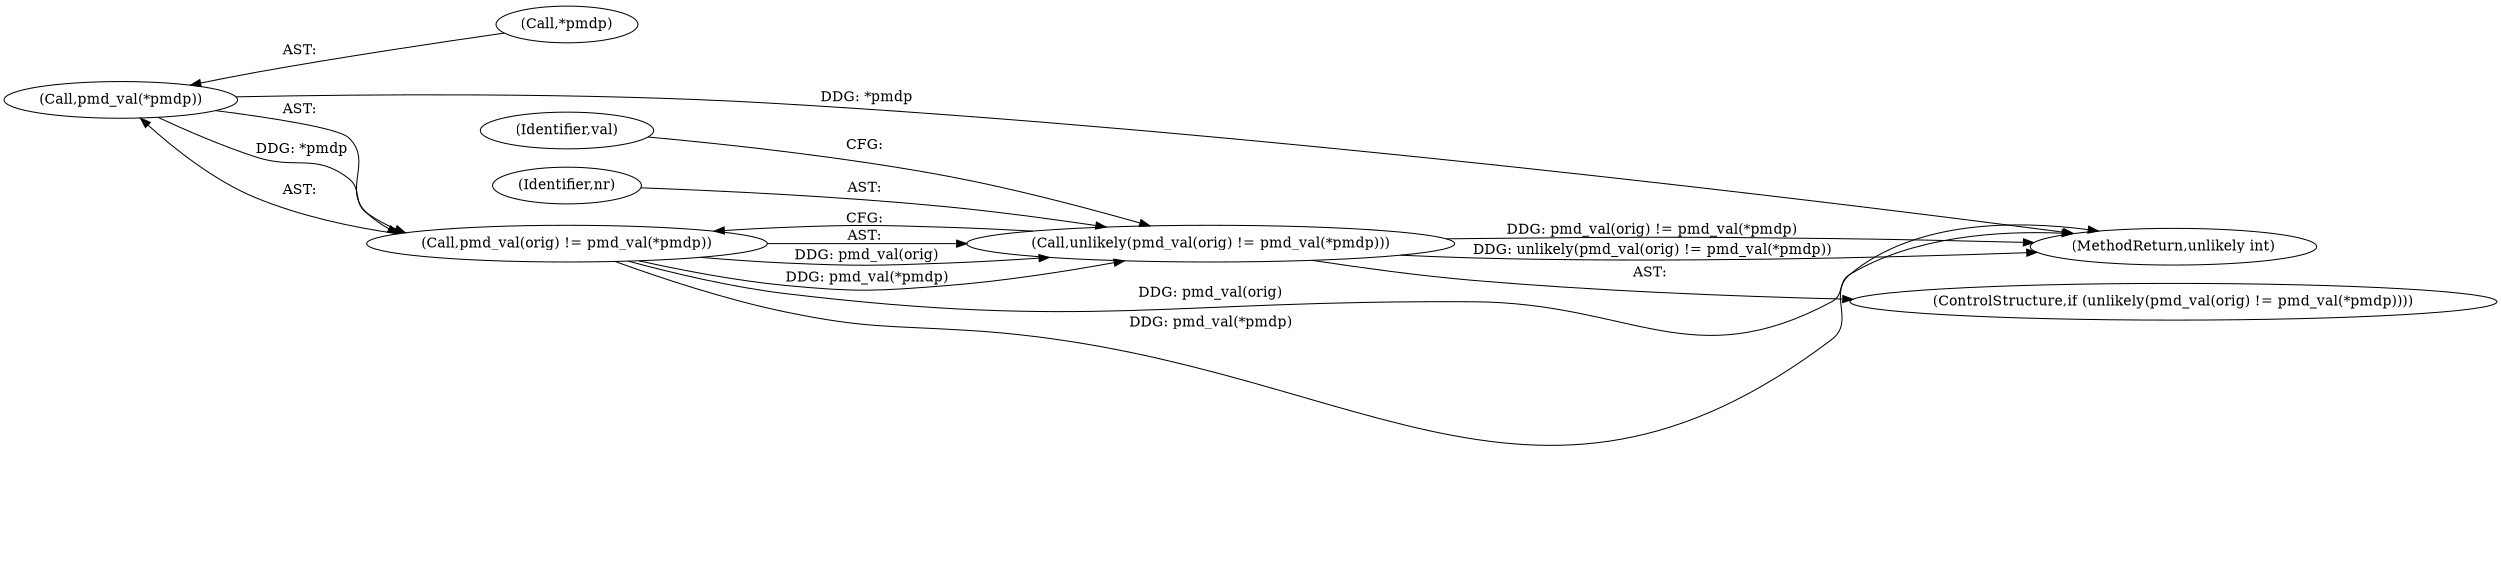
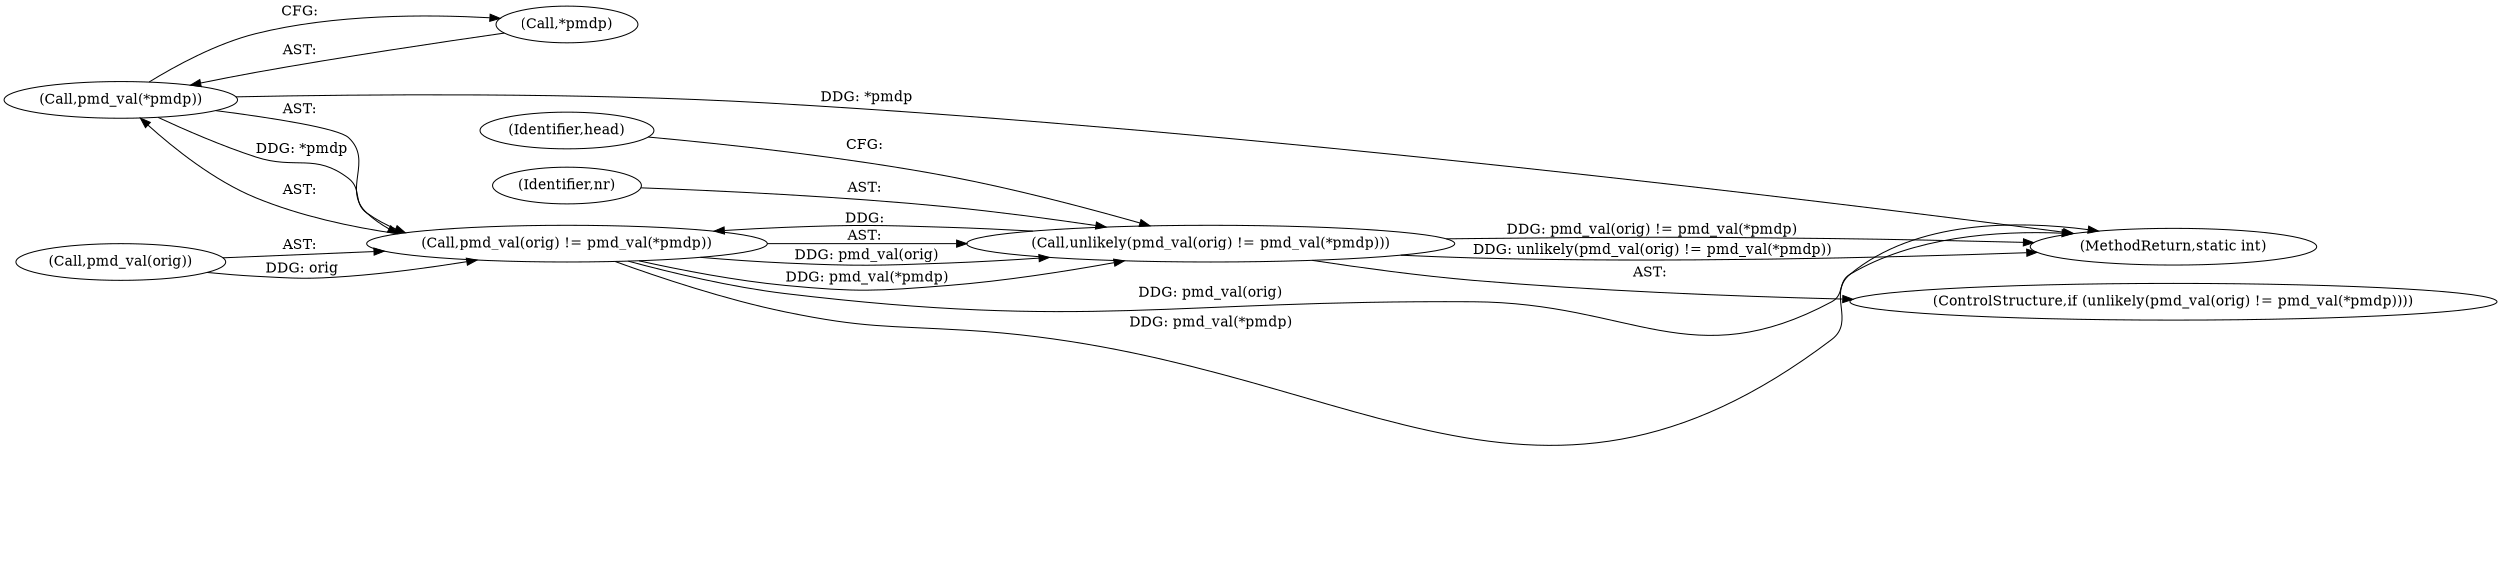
edge "(Call,pmd_val(*pmdp))" -> "(Call,*pmdp)": added, label "CFG:"
node "(Identifier,val)": label "(Identifier,val)" -> "(Identifier,head)"
edge "(Call,unlikely(pmd_val(orig) != pmd_val(*pmdp)))" -> "(Call,pmd_val(orig) != pmd_val(*pmdp))": label "CFG: " -> "DDG: "
node "(MethodReturn,unlikely int)": label "(MethodReturn,unlikely int)" -> "(MethodReturn,static int)"
node "(Call,pmd_val(orig))": added
